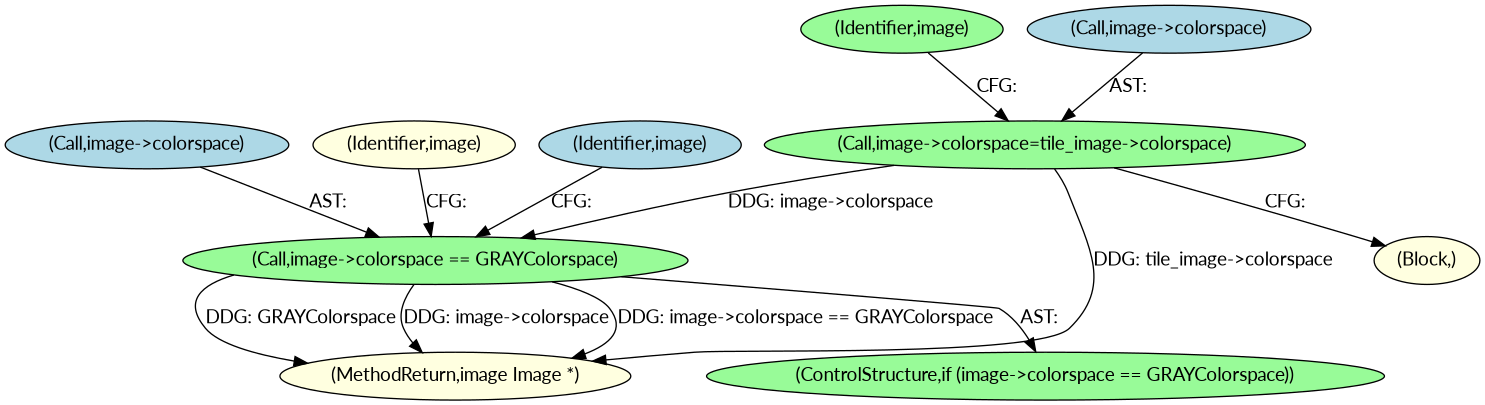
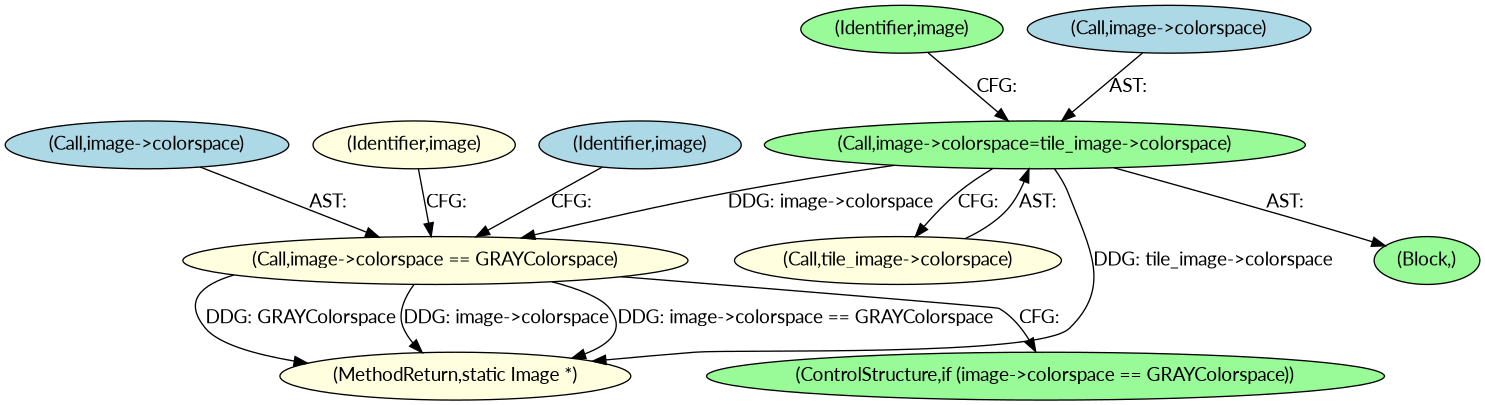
edge "(Call,image->colorspace=tile_image->colorspace)" -> "(Block,)": label "CFG: " -> "AST: "
node "(Call,image->colorspace == GRAYColorspace)": fillcolor palegreen -> lightyellow
node "(Call,tile_image->colorspace)": added
node "(Block,)": fillcolor lightyellow -> palegreen
edge "(Call,image->colorspace == GRAYColorspace)" -> "(ControlStructure,if (image->colorspace == GRAYColorspace))": label "AST: " -> "CFG: "
node "(MethodReturn,image Image *)": label "(MethodReturn,image Image *)" -> "(MethodReturn,static Image *)"
